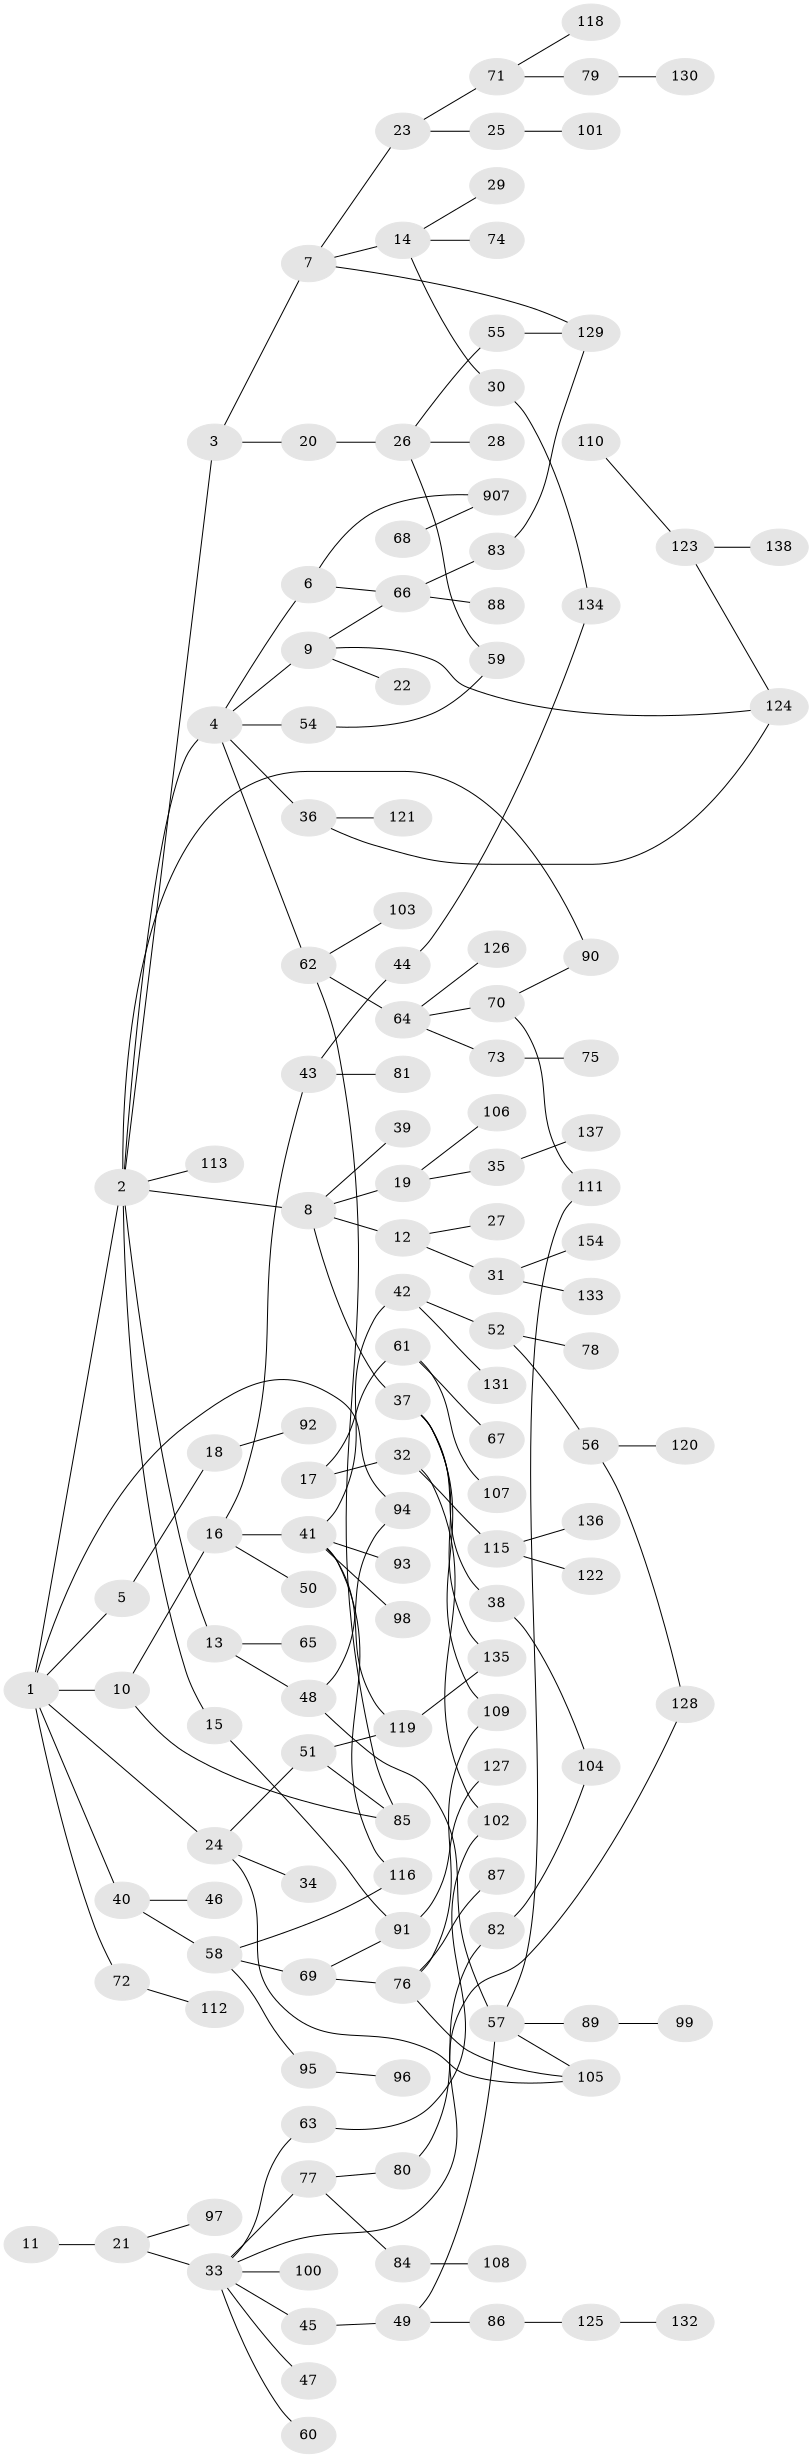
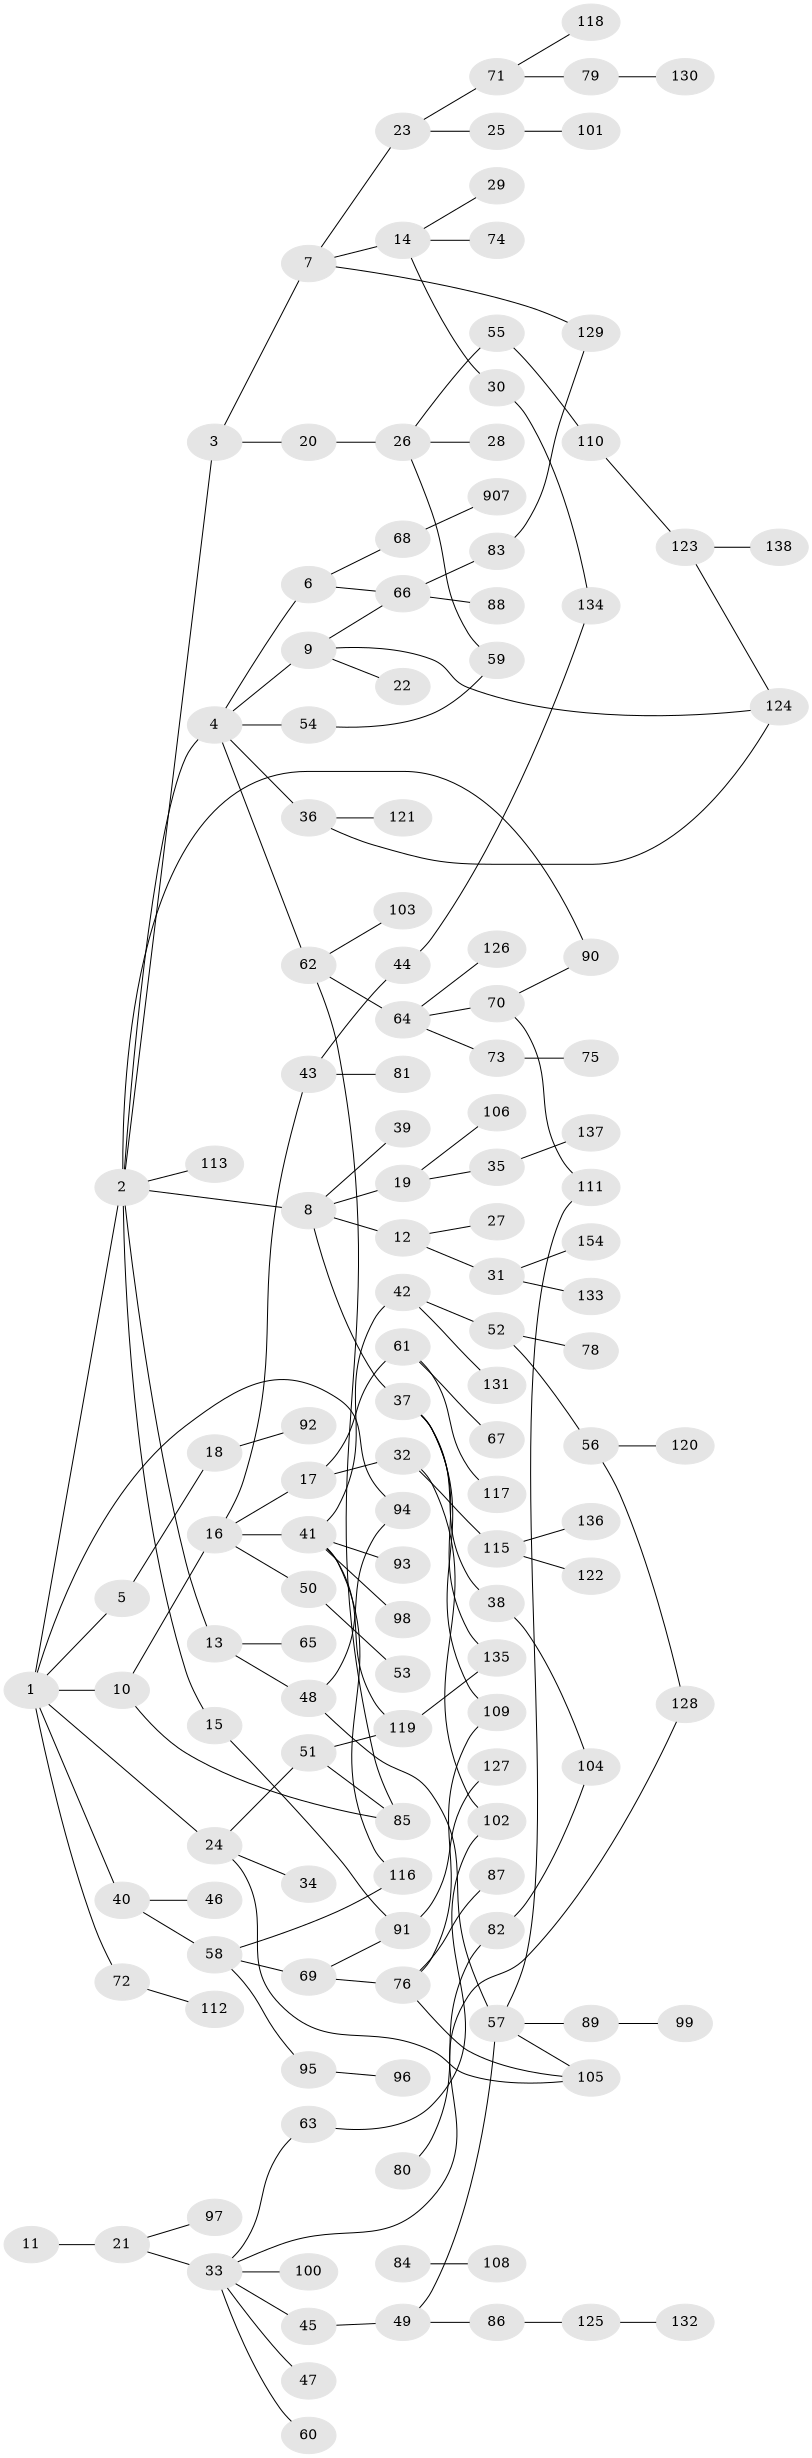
edge "55" -- "129": now "55" -- "110"
edge "907" -- "6": now "68" -- "6"
node "107": label "107" -> "117"
edge "17" -- "16": added
node "53": added
node "77": removed
